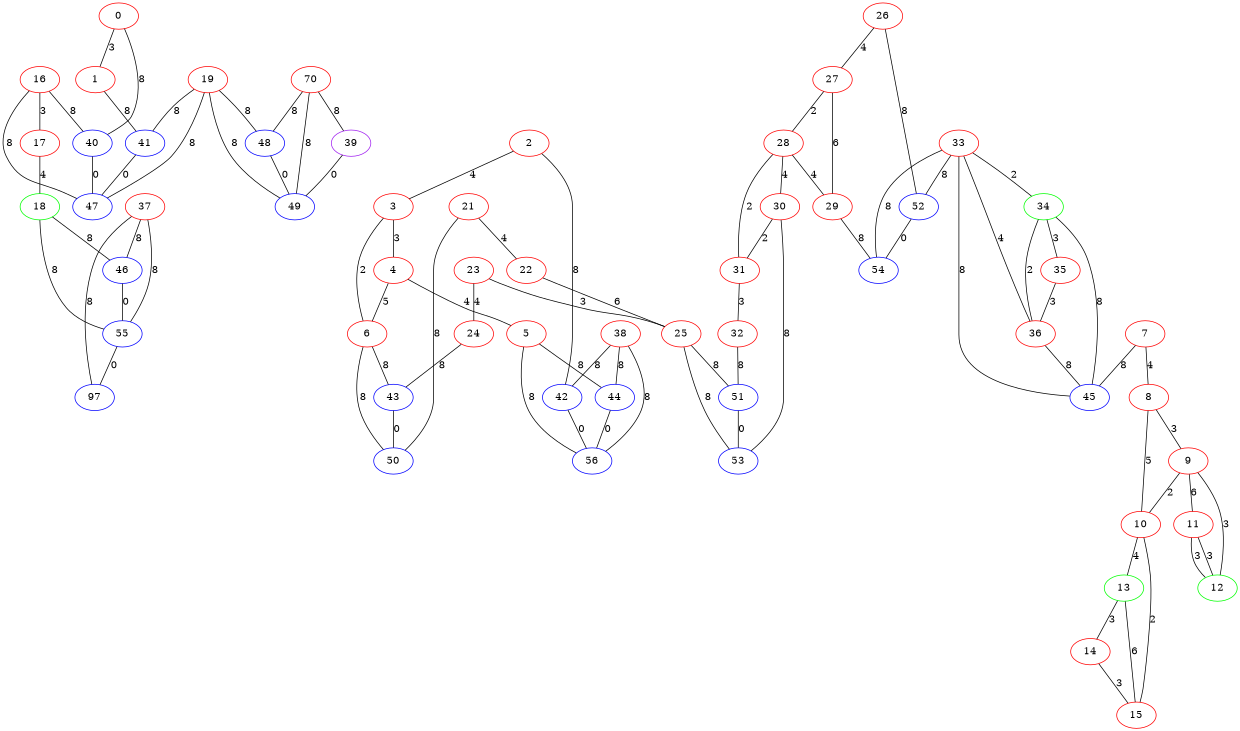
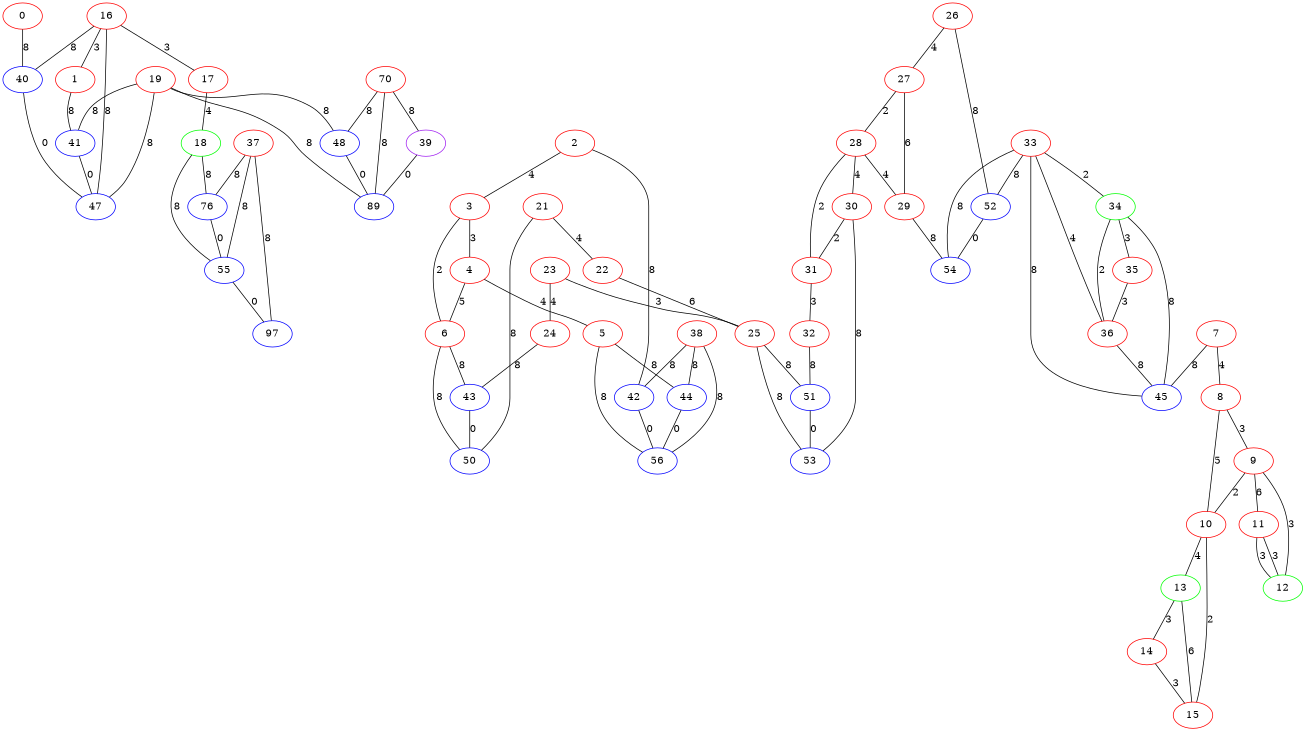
edge "0" -- "1": now "16" -- "1"
node "49": label "49" -> "89"
node "46": label "46" -> "76"
